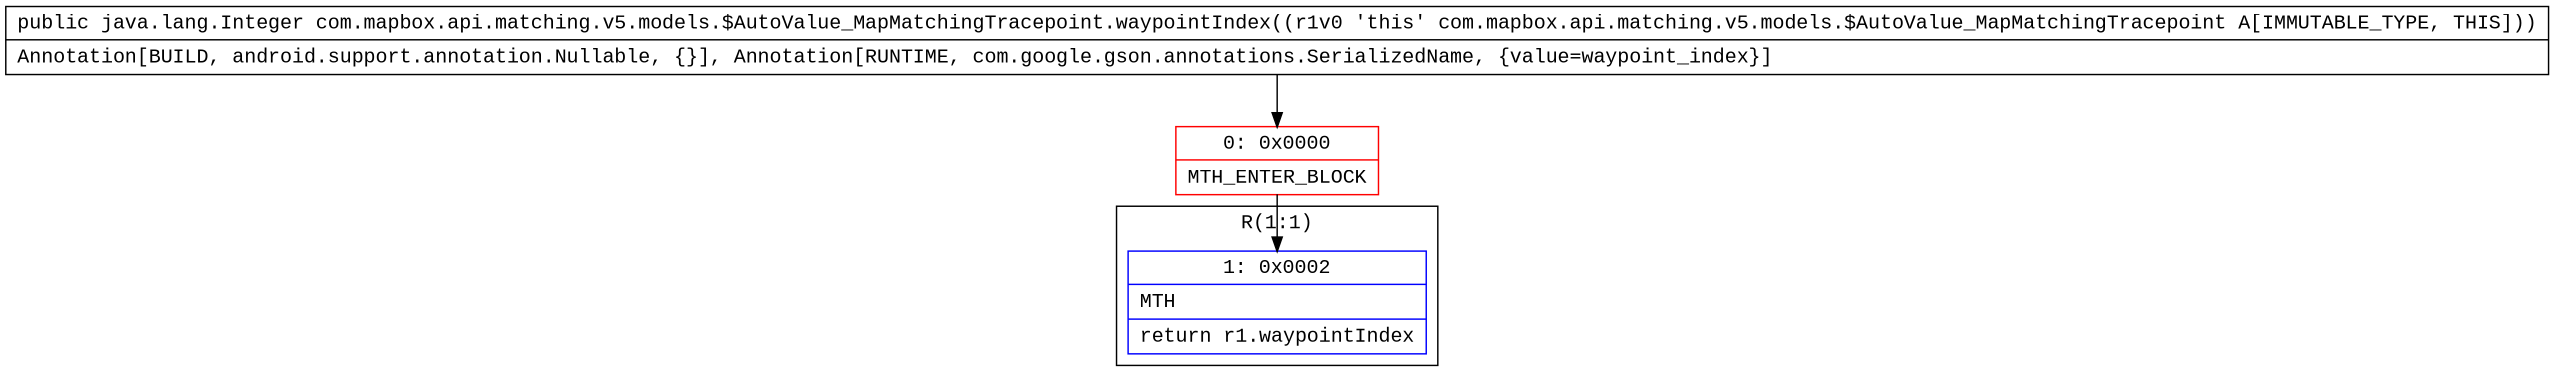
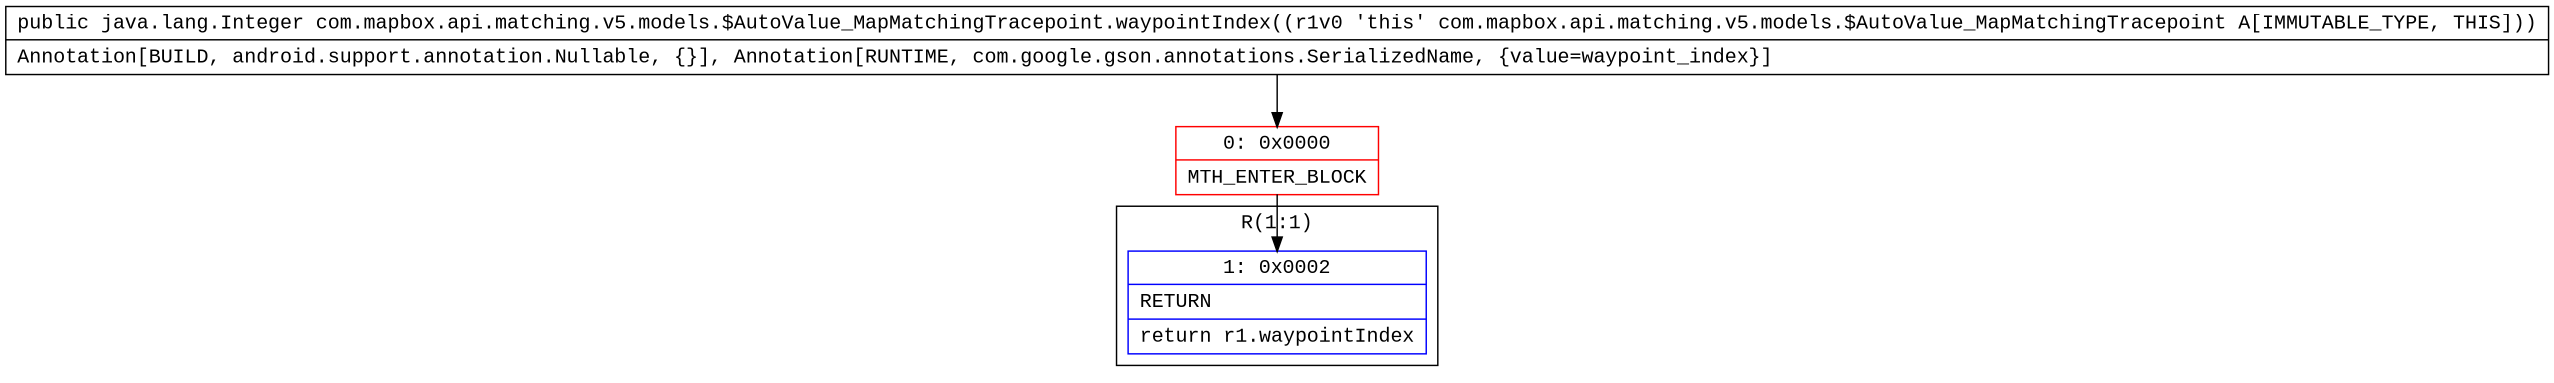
node "1: 0x0002": text "MTH" -> "RETURN"
